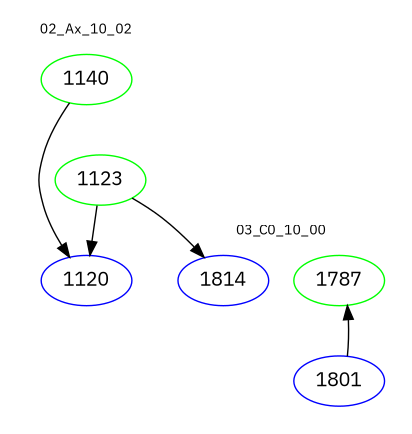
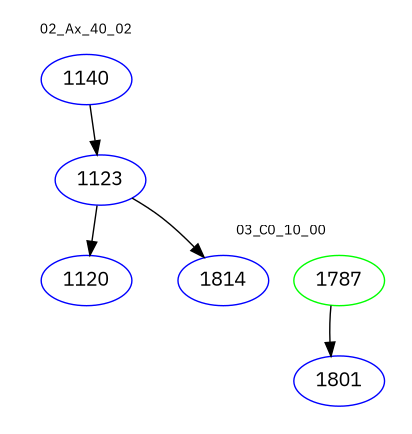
cluster "02_Ax_10_02": label "02_Ax_10_02" -> "02_Ax_40_02"
node "1140": color green -> blue
edge "1140" -> "1120": now "1140" -> "1123"
node "1123": color green -> blue
edge "1801" -> "1787": reversed
